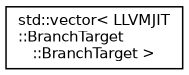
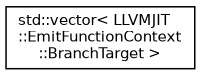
node "std::vector< LLVMJIT ::BranchTarget ::BranchTarget >": label "std::vector< LLVMJIT ::BranchTarget ::BranchTarget >" -> "std::vector< LLVMJIT ::EmitFunctionContext ::BranchTarget >"
